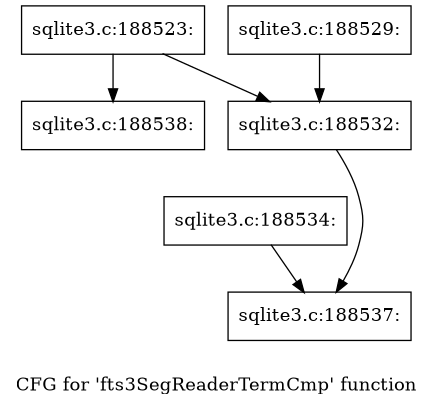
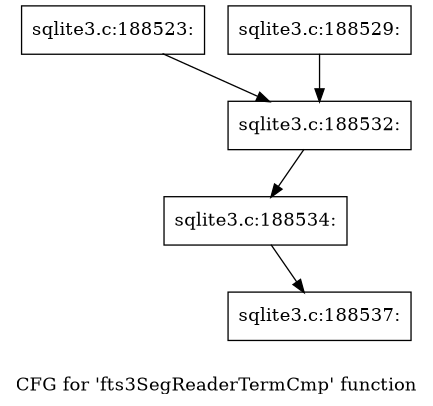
node "sqlite3.c:188538:": removed
edge "sqlite3.c:188532:" -> "sqlite3.c:188537:": now "sqlite3.c:188532:" -> "sqlite3.c:188534:"
